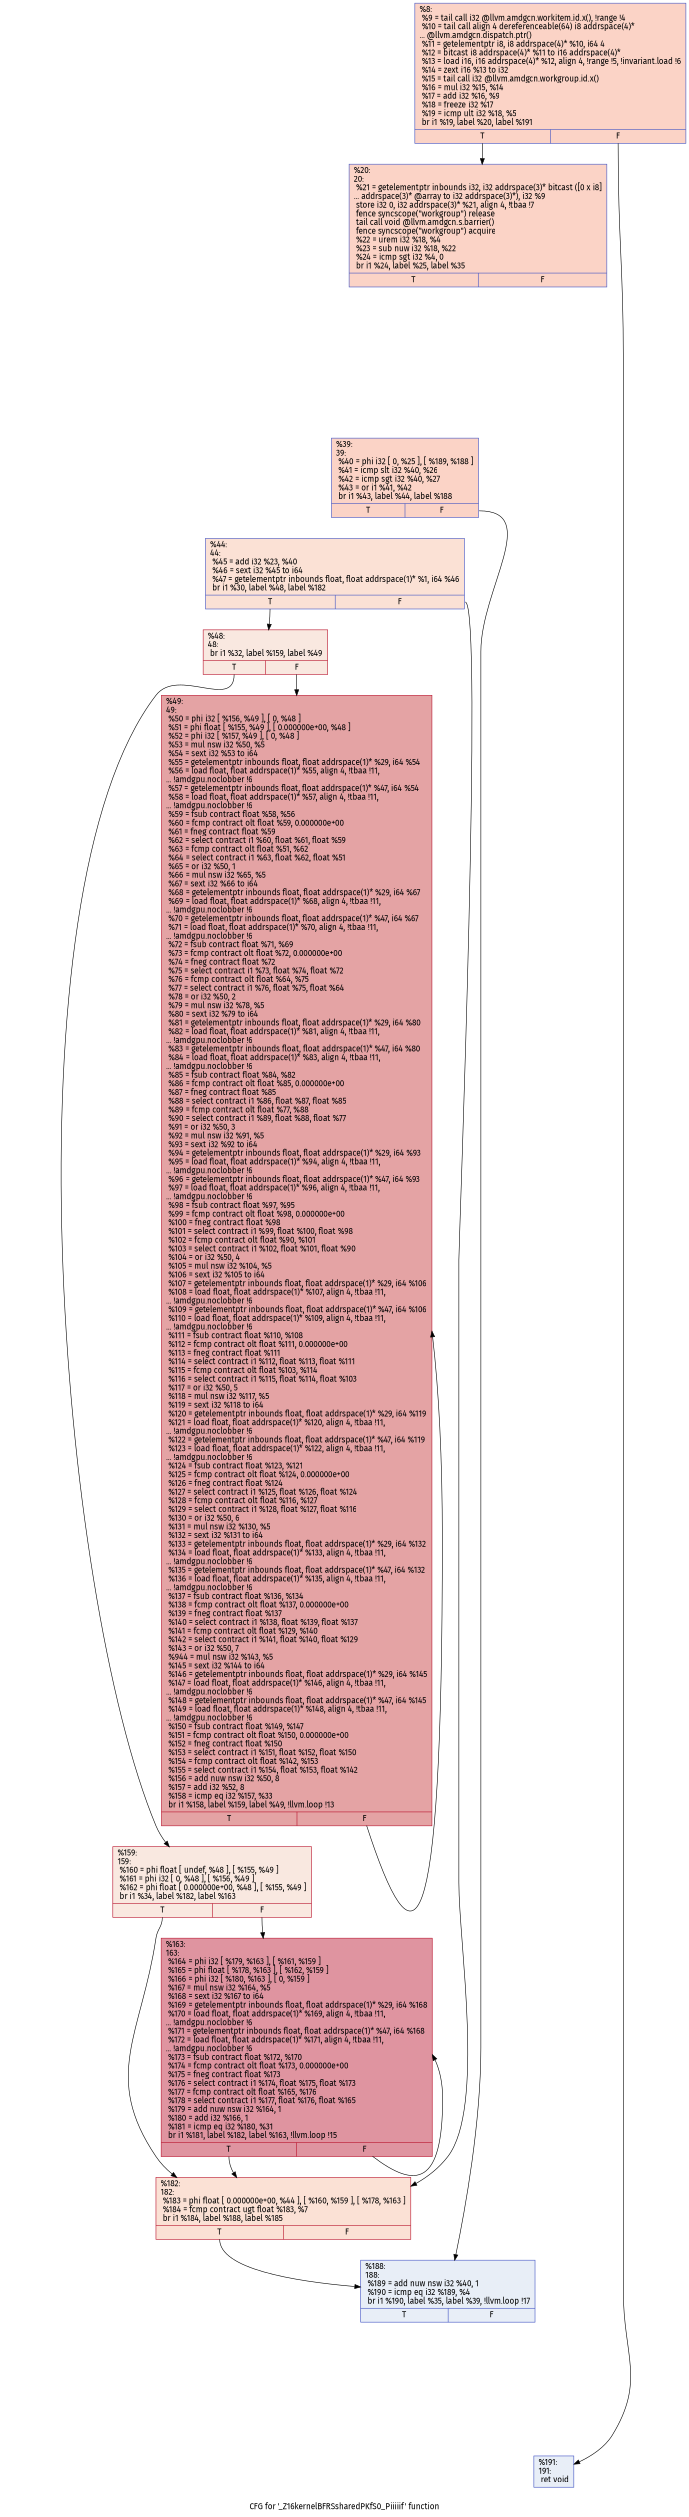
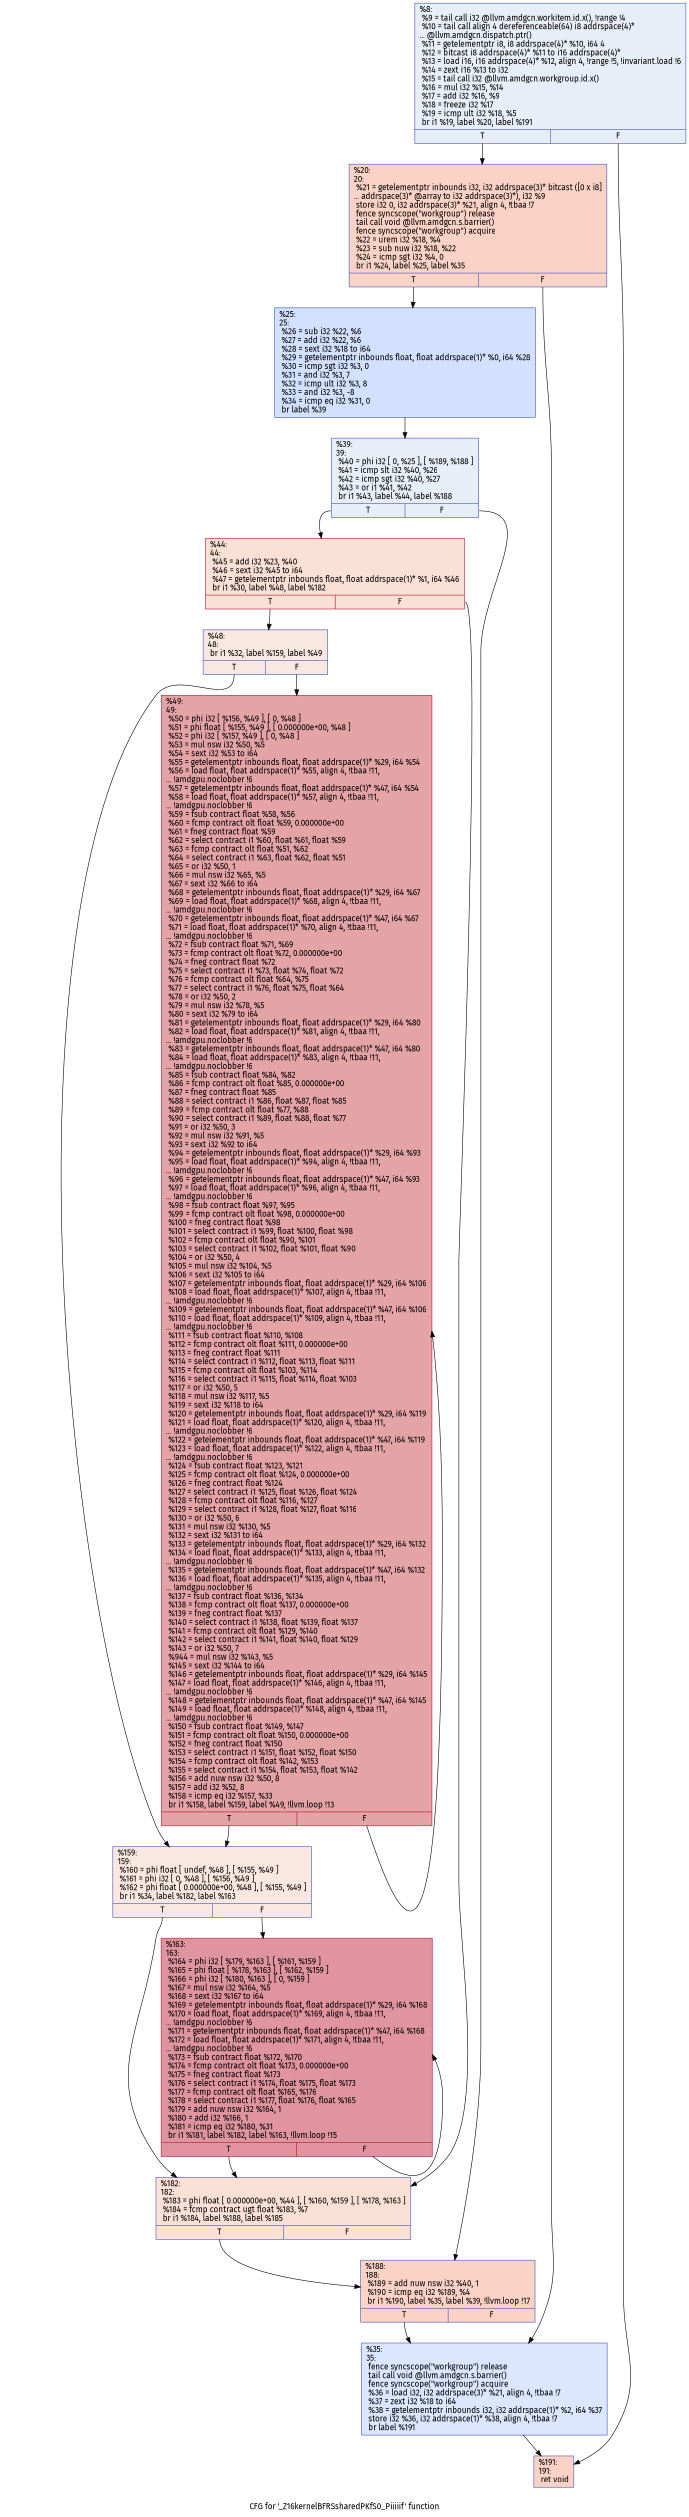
node "%8:": fillcolor #f59c7d70 -> #cbd8ee70
node "%25:": added
node "%39:": fillcolor #f59c7d70 -> #cbd8ee70
edge "%39:" -> "%44:": added
node "%44:": color #3d50c3ff -> #b70d28ff
node "%48:": color #b70d28ff -> #3d50c3ff
edge "%49:" -> "%159:": added
node "%159:": color #b70d28ff -> #3d50c3ff
node "%182:": color #b70d28ff -> #3d50c3ff
node "%188:": fillcolor #cbd8ee70 -> #f59c7d70
node "%35:": added
node "%191:": fillcolor #cbd8ee70 -> #f59c7d70
